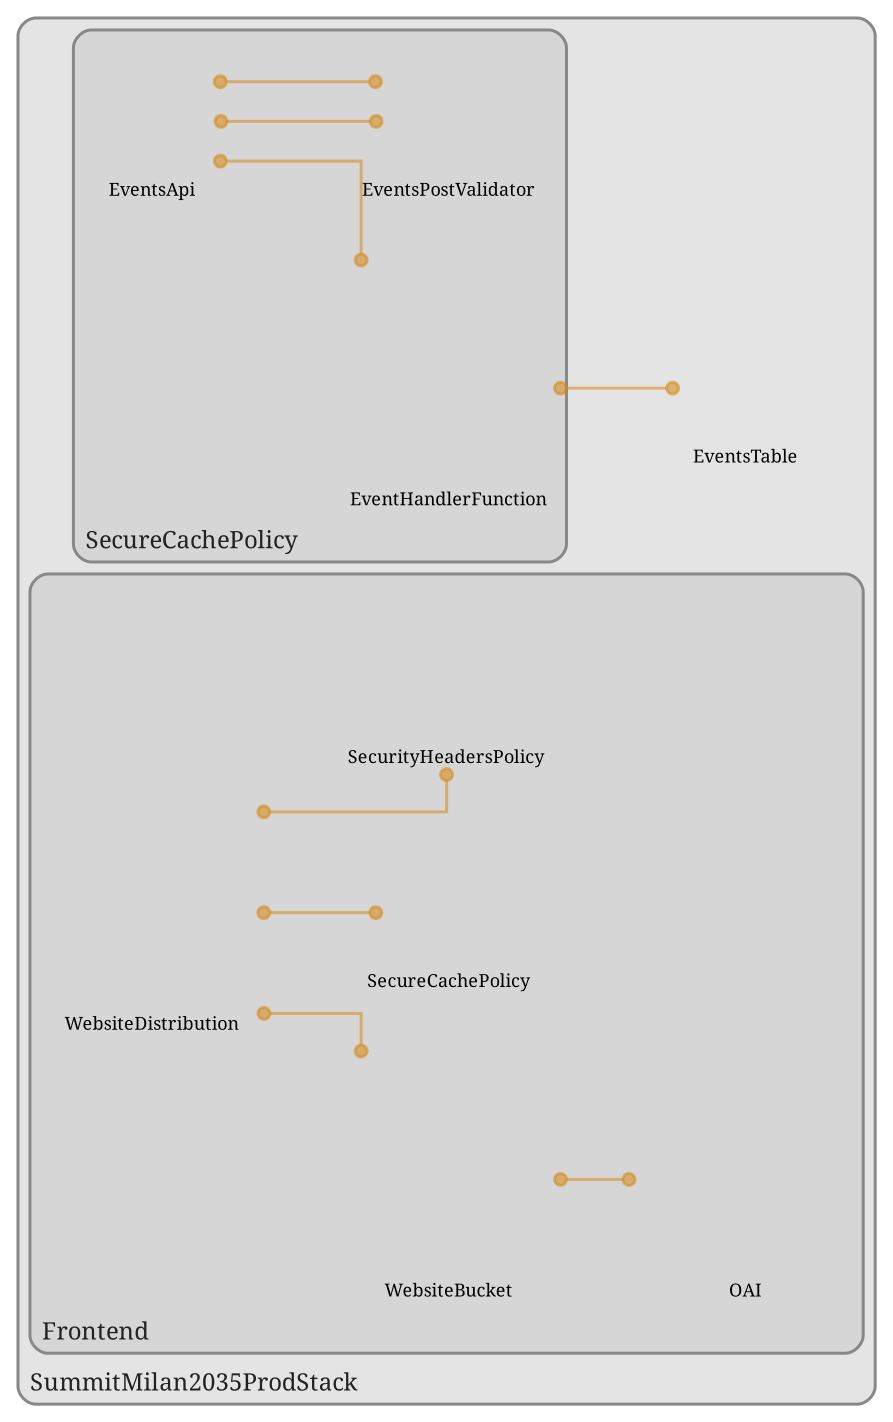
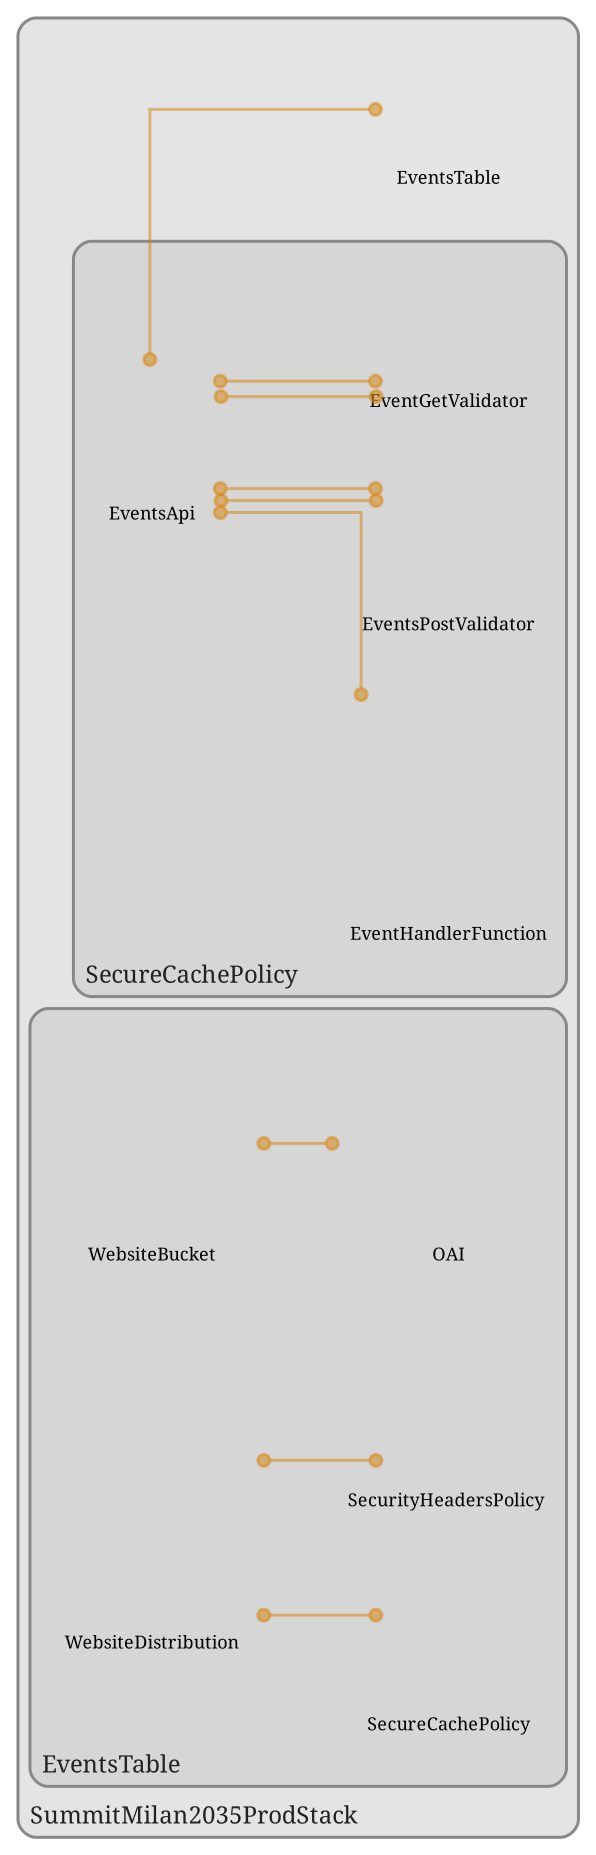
node "EventGetValidator": added
edge "EventHandlerFunction" -- "EventsTable": now "EventsApi" -- "EventsTable"
edge "WebsiteDistribution" -- "WebsiteBucket": removed
cluster "Frontend": label "Frontend" -> "EventsTable"
